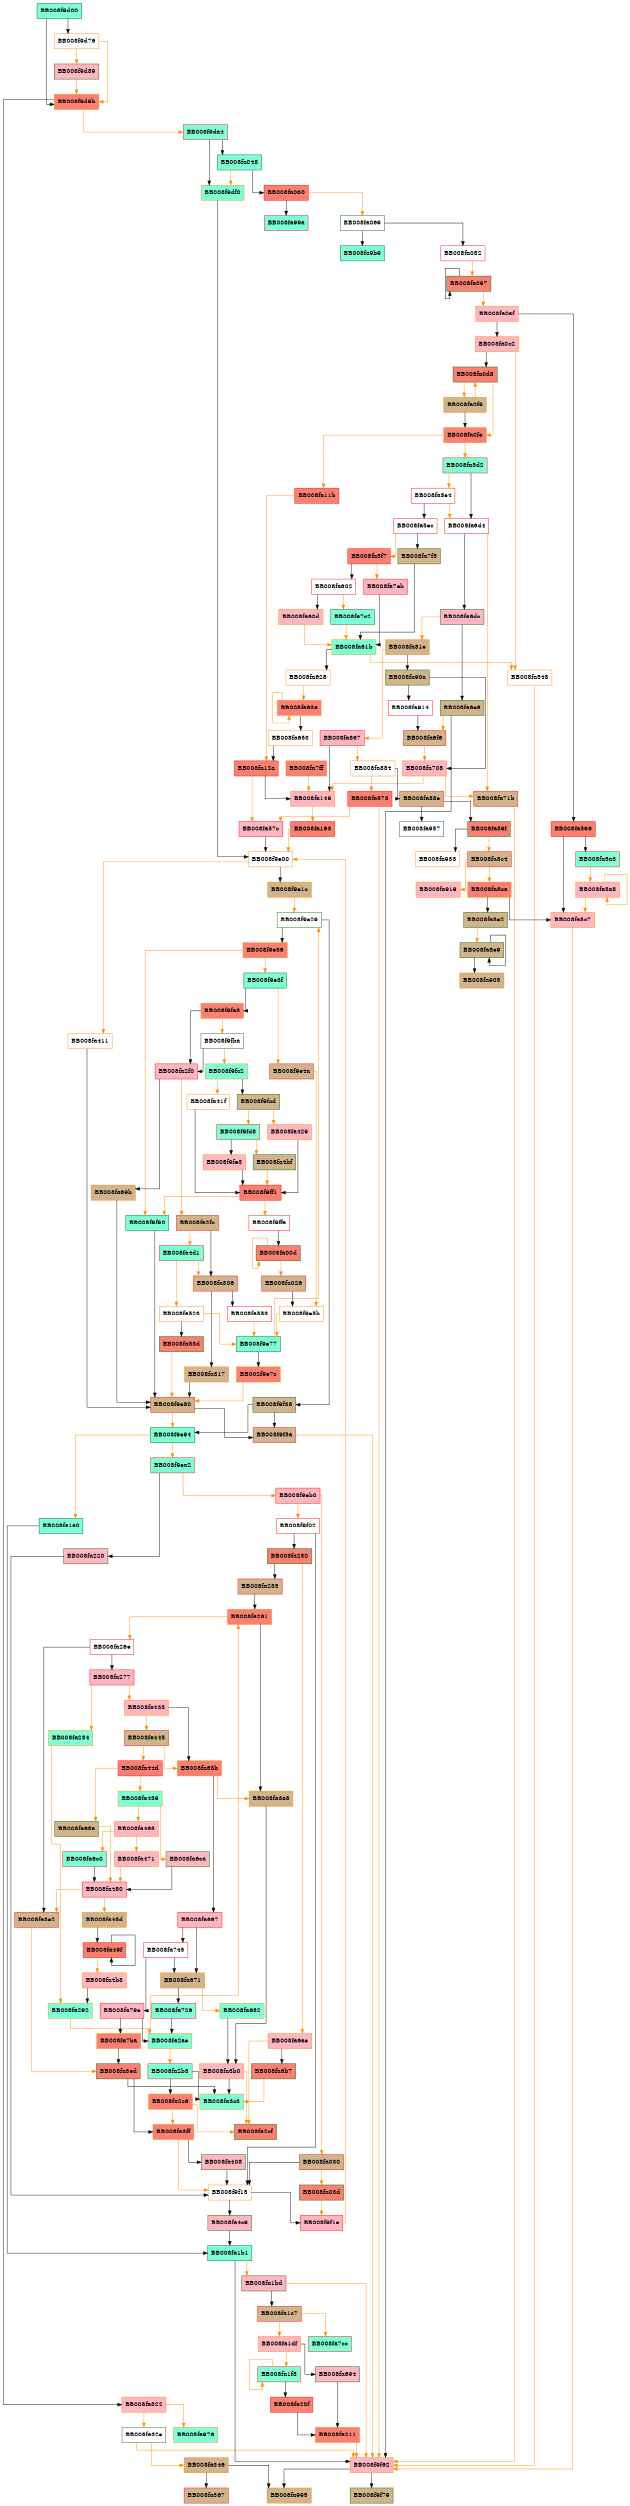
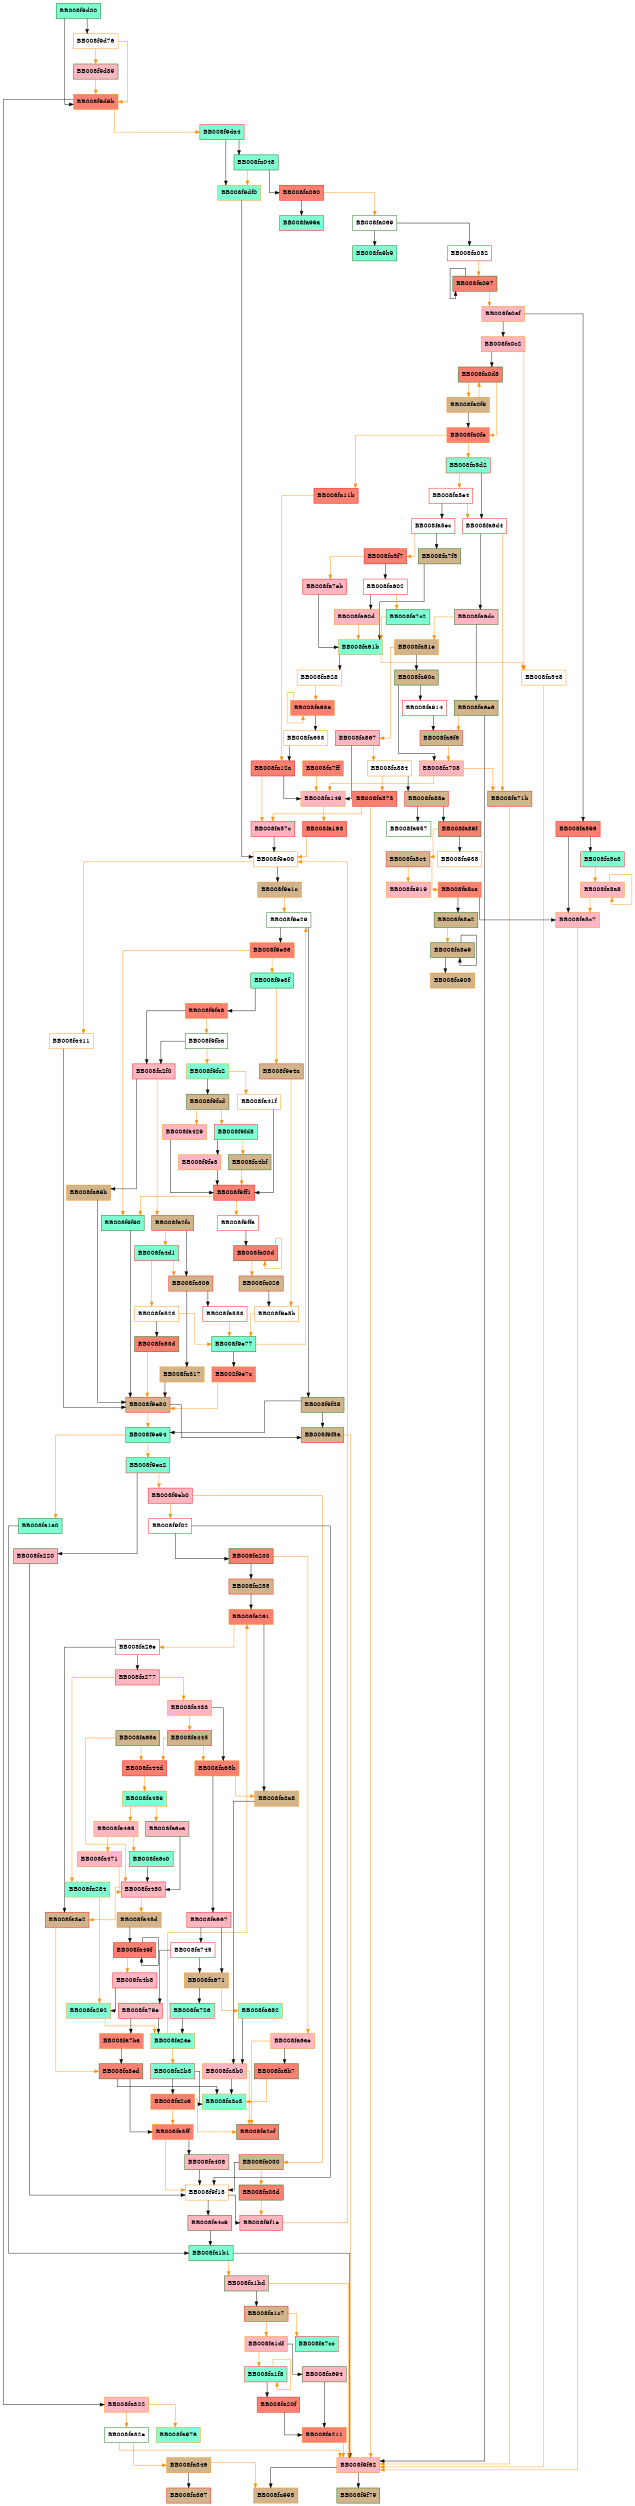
edge "BB008fa44d" -> "BB008fa68a": reversed
node "BB008fa4b8": color darkorange -> red
edge "BB008fa346" -> "BB008fa995": color black -> darkorange
